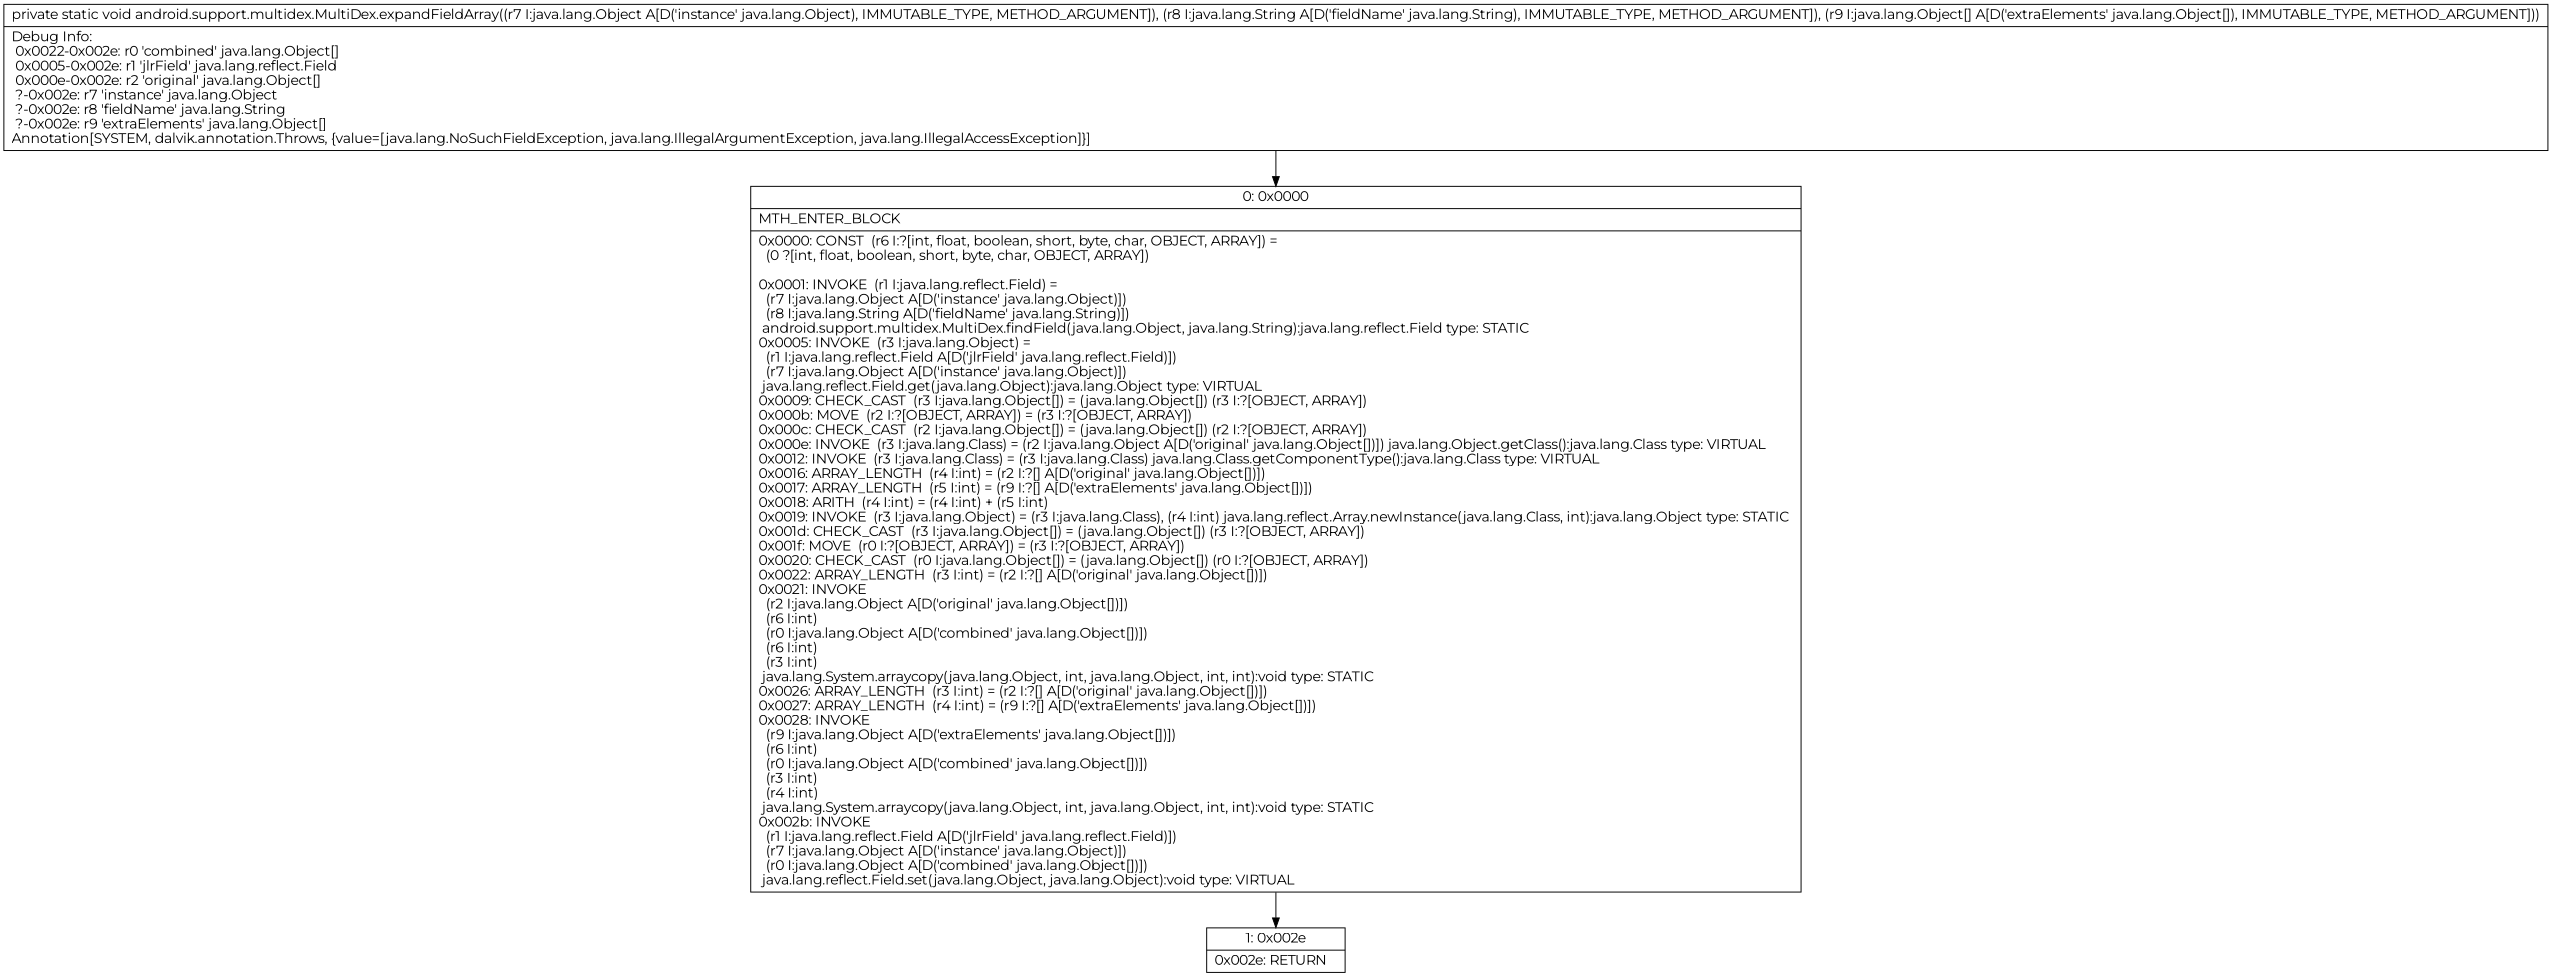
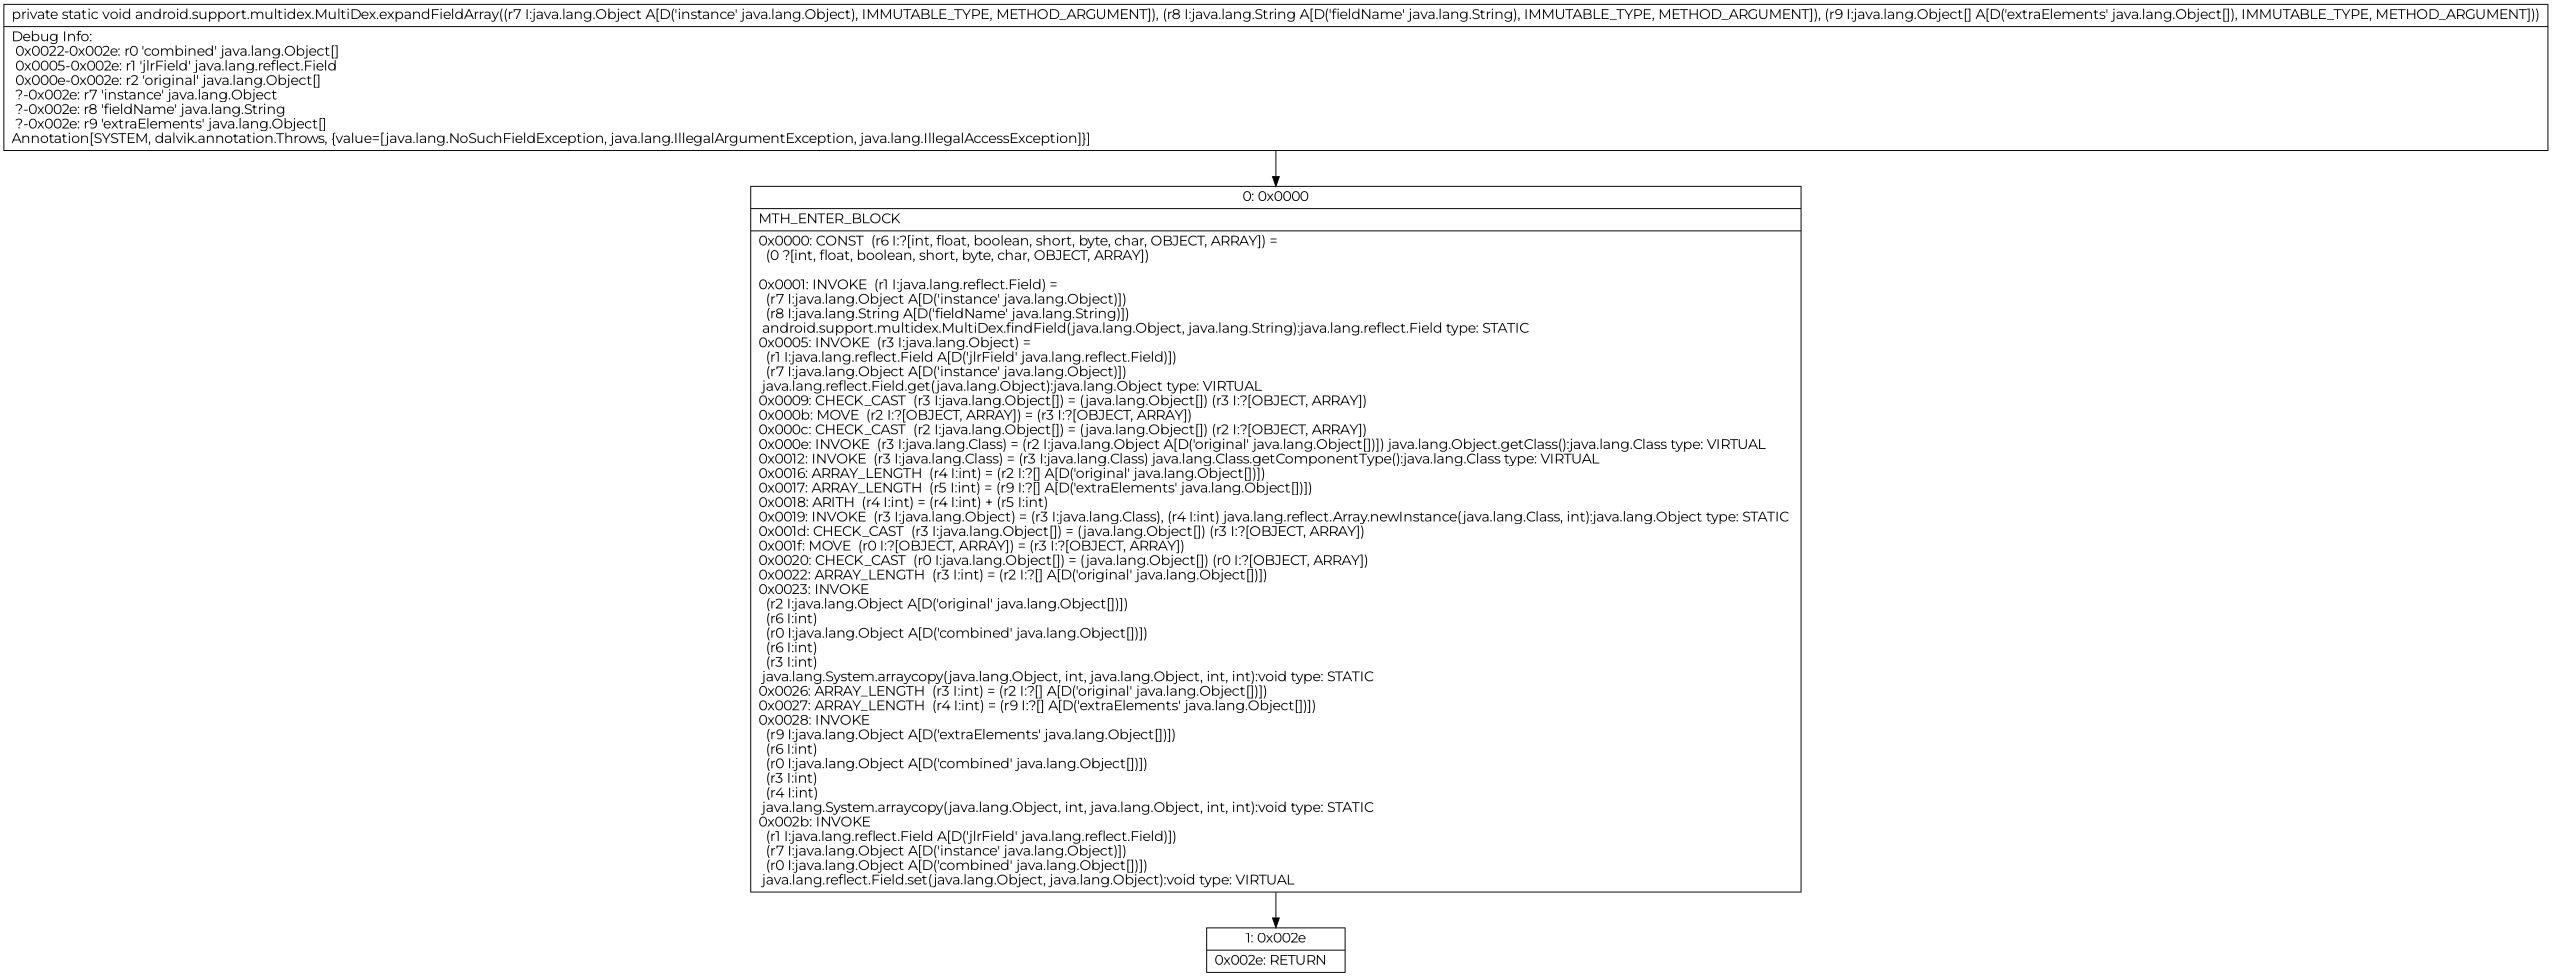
node "0: 0x0000": text "0x0021: INVOKE" -> "0x0023: INVOKE"
